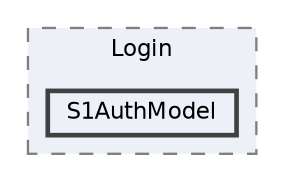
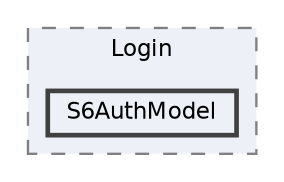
node "S1AuthModel": label "S1AuthModel" -> "S6AuthModel"
